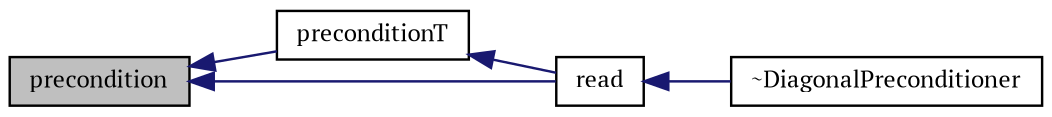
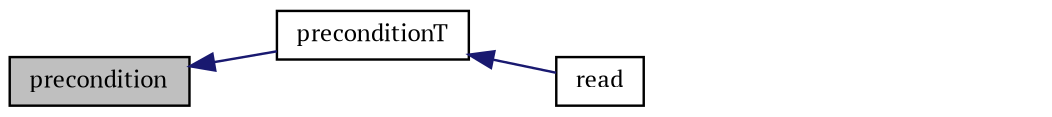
edge "read" -> "precondition": removed
node "~DiagonalPreconditioner": removed
